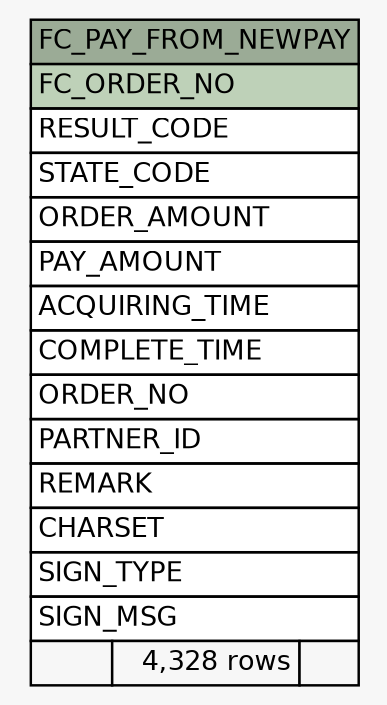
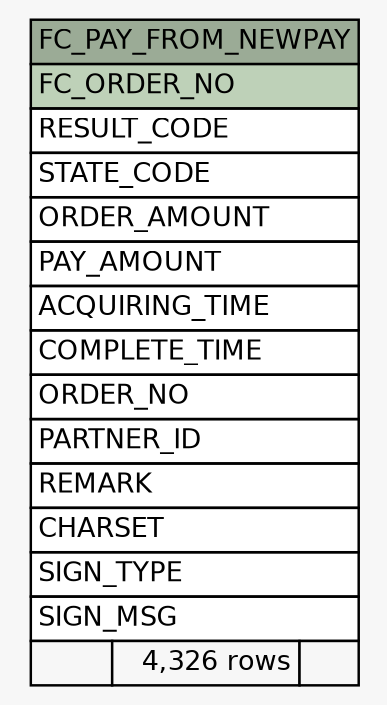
node "FC_PAY_FROM_NEWPAY": text "4,328 rows" -> "4,326 rows"
